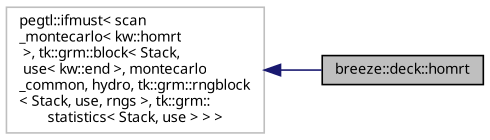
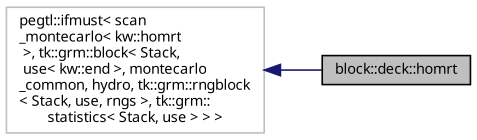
node "breeze::deck::homrt": label "breeze::deck::homrt" -> "block::deck::homrt"
